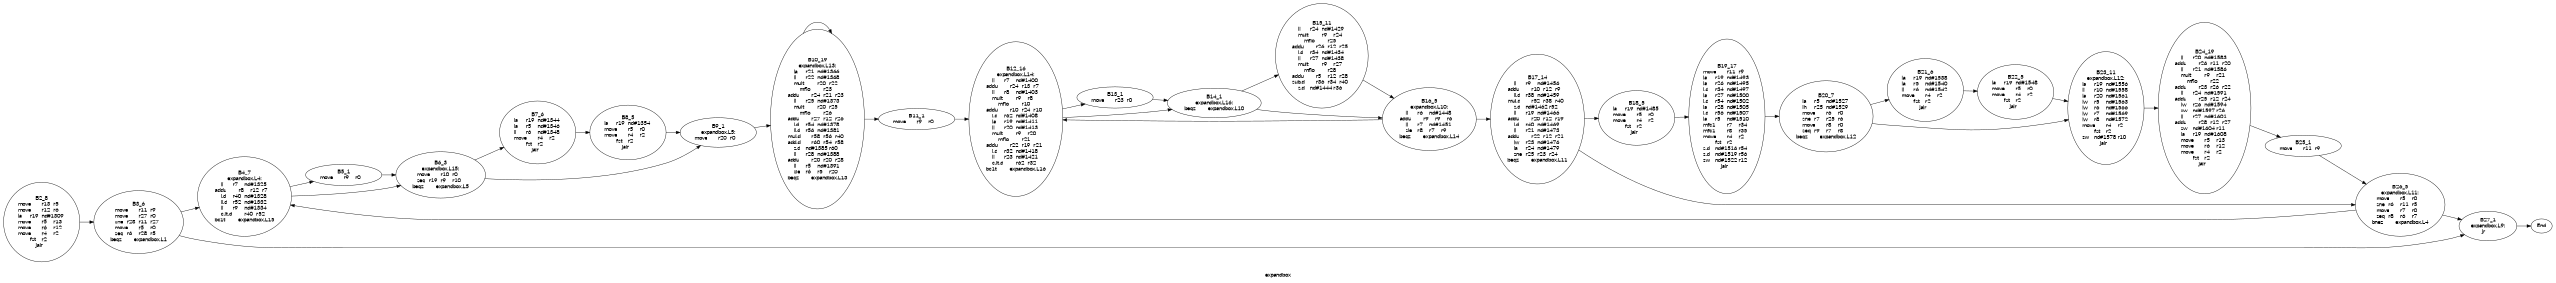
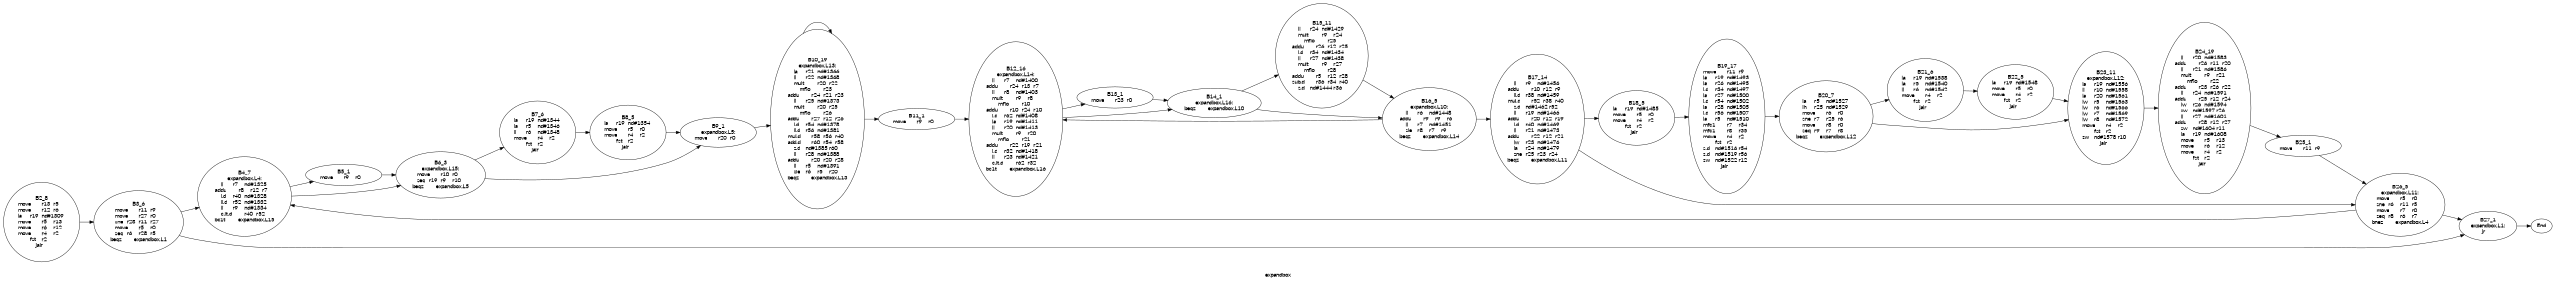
node "B27_1 expandbox.L9: jr": label "B27_1 expandbox.L9: jr" -> "B27_1 expandbox.L1: jr"
